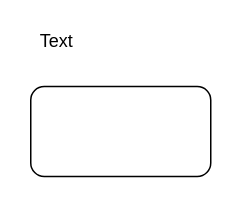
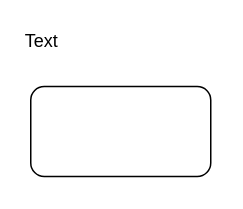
node "Text": moved (57, 41) -> (42, 41)
